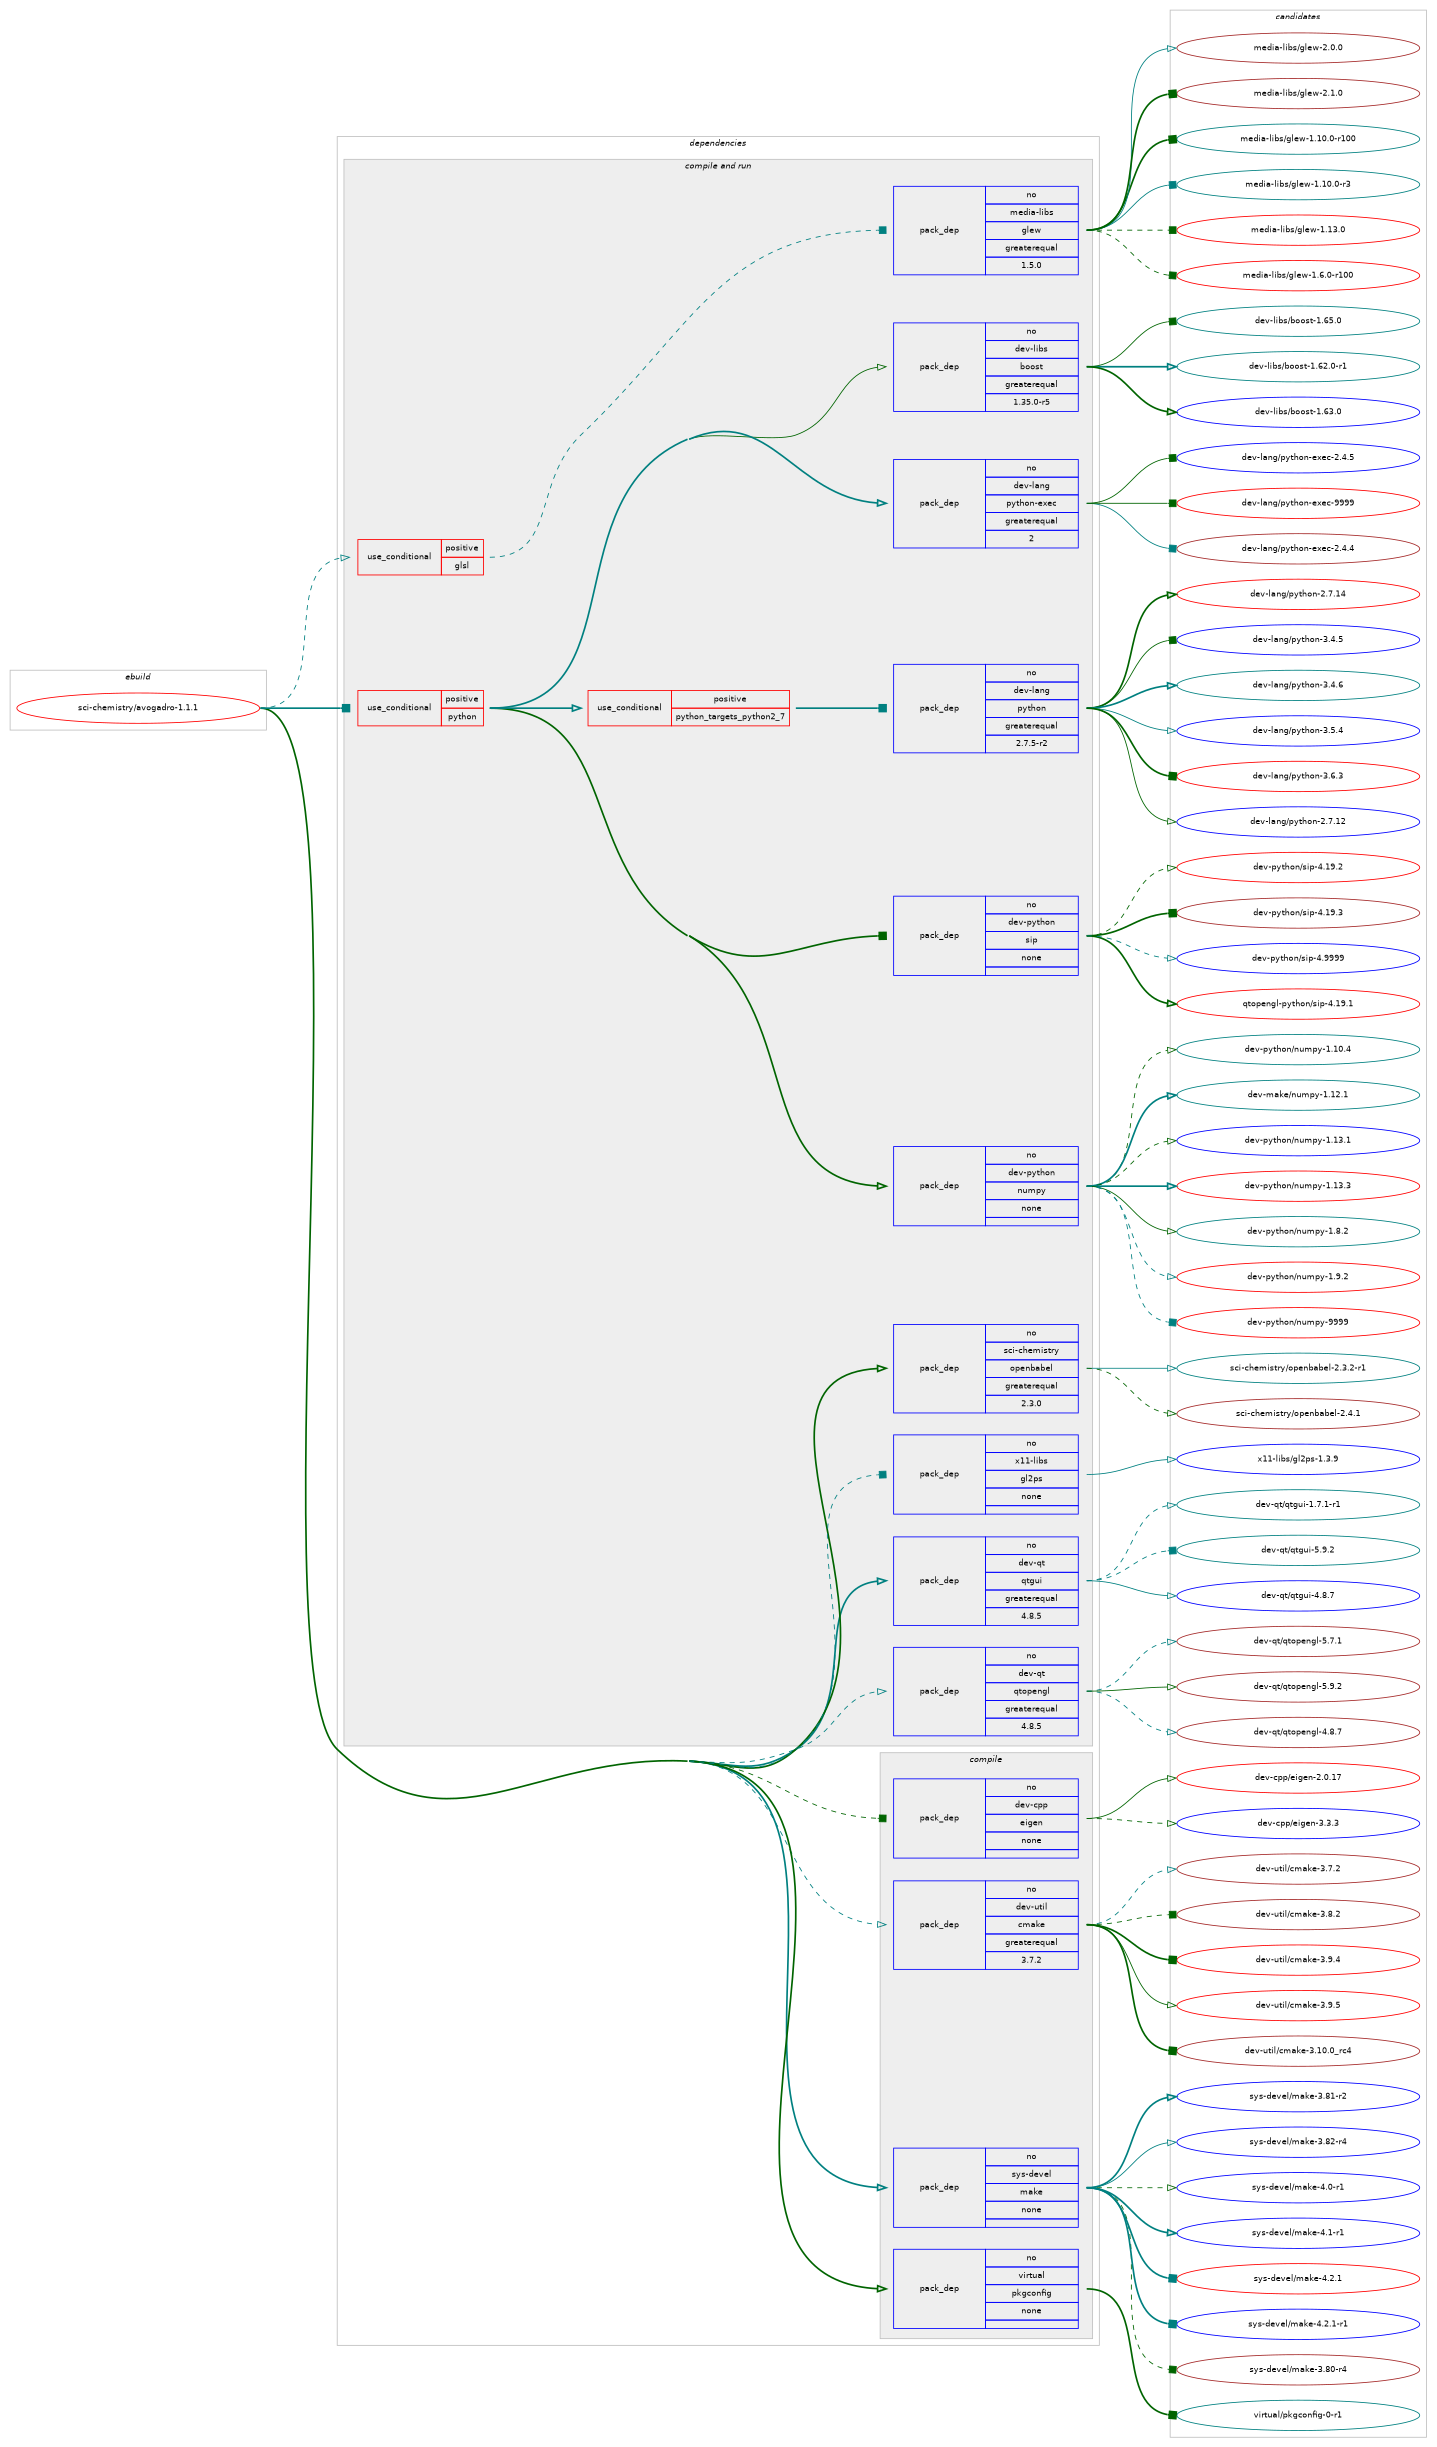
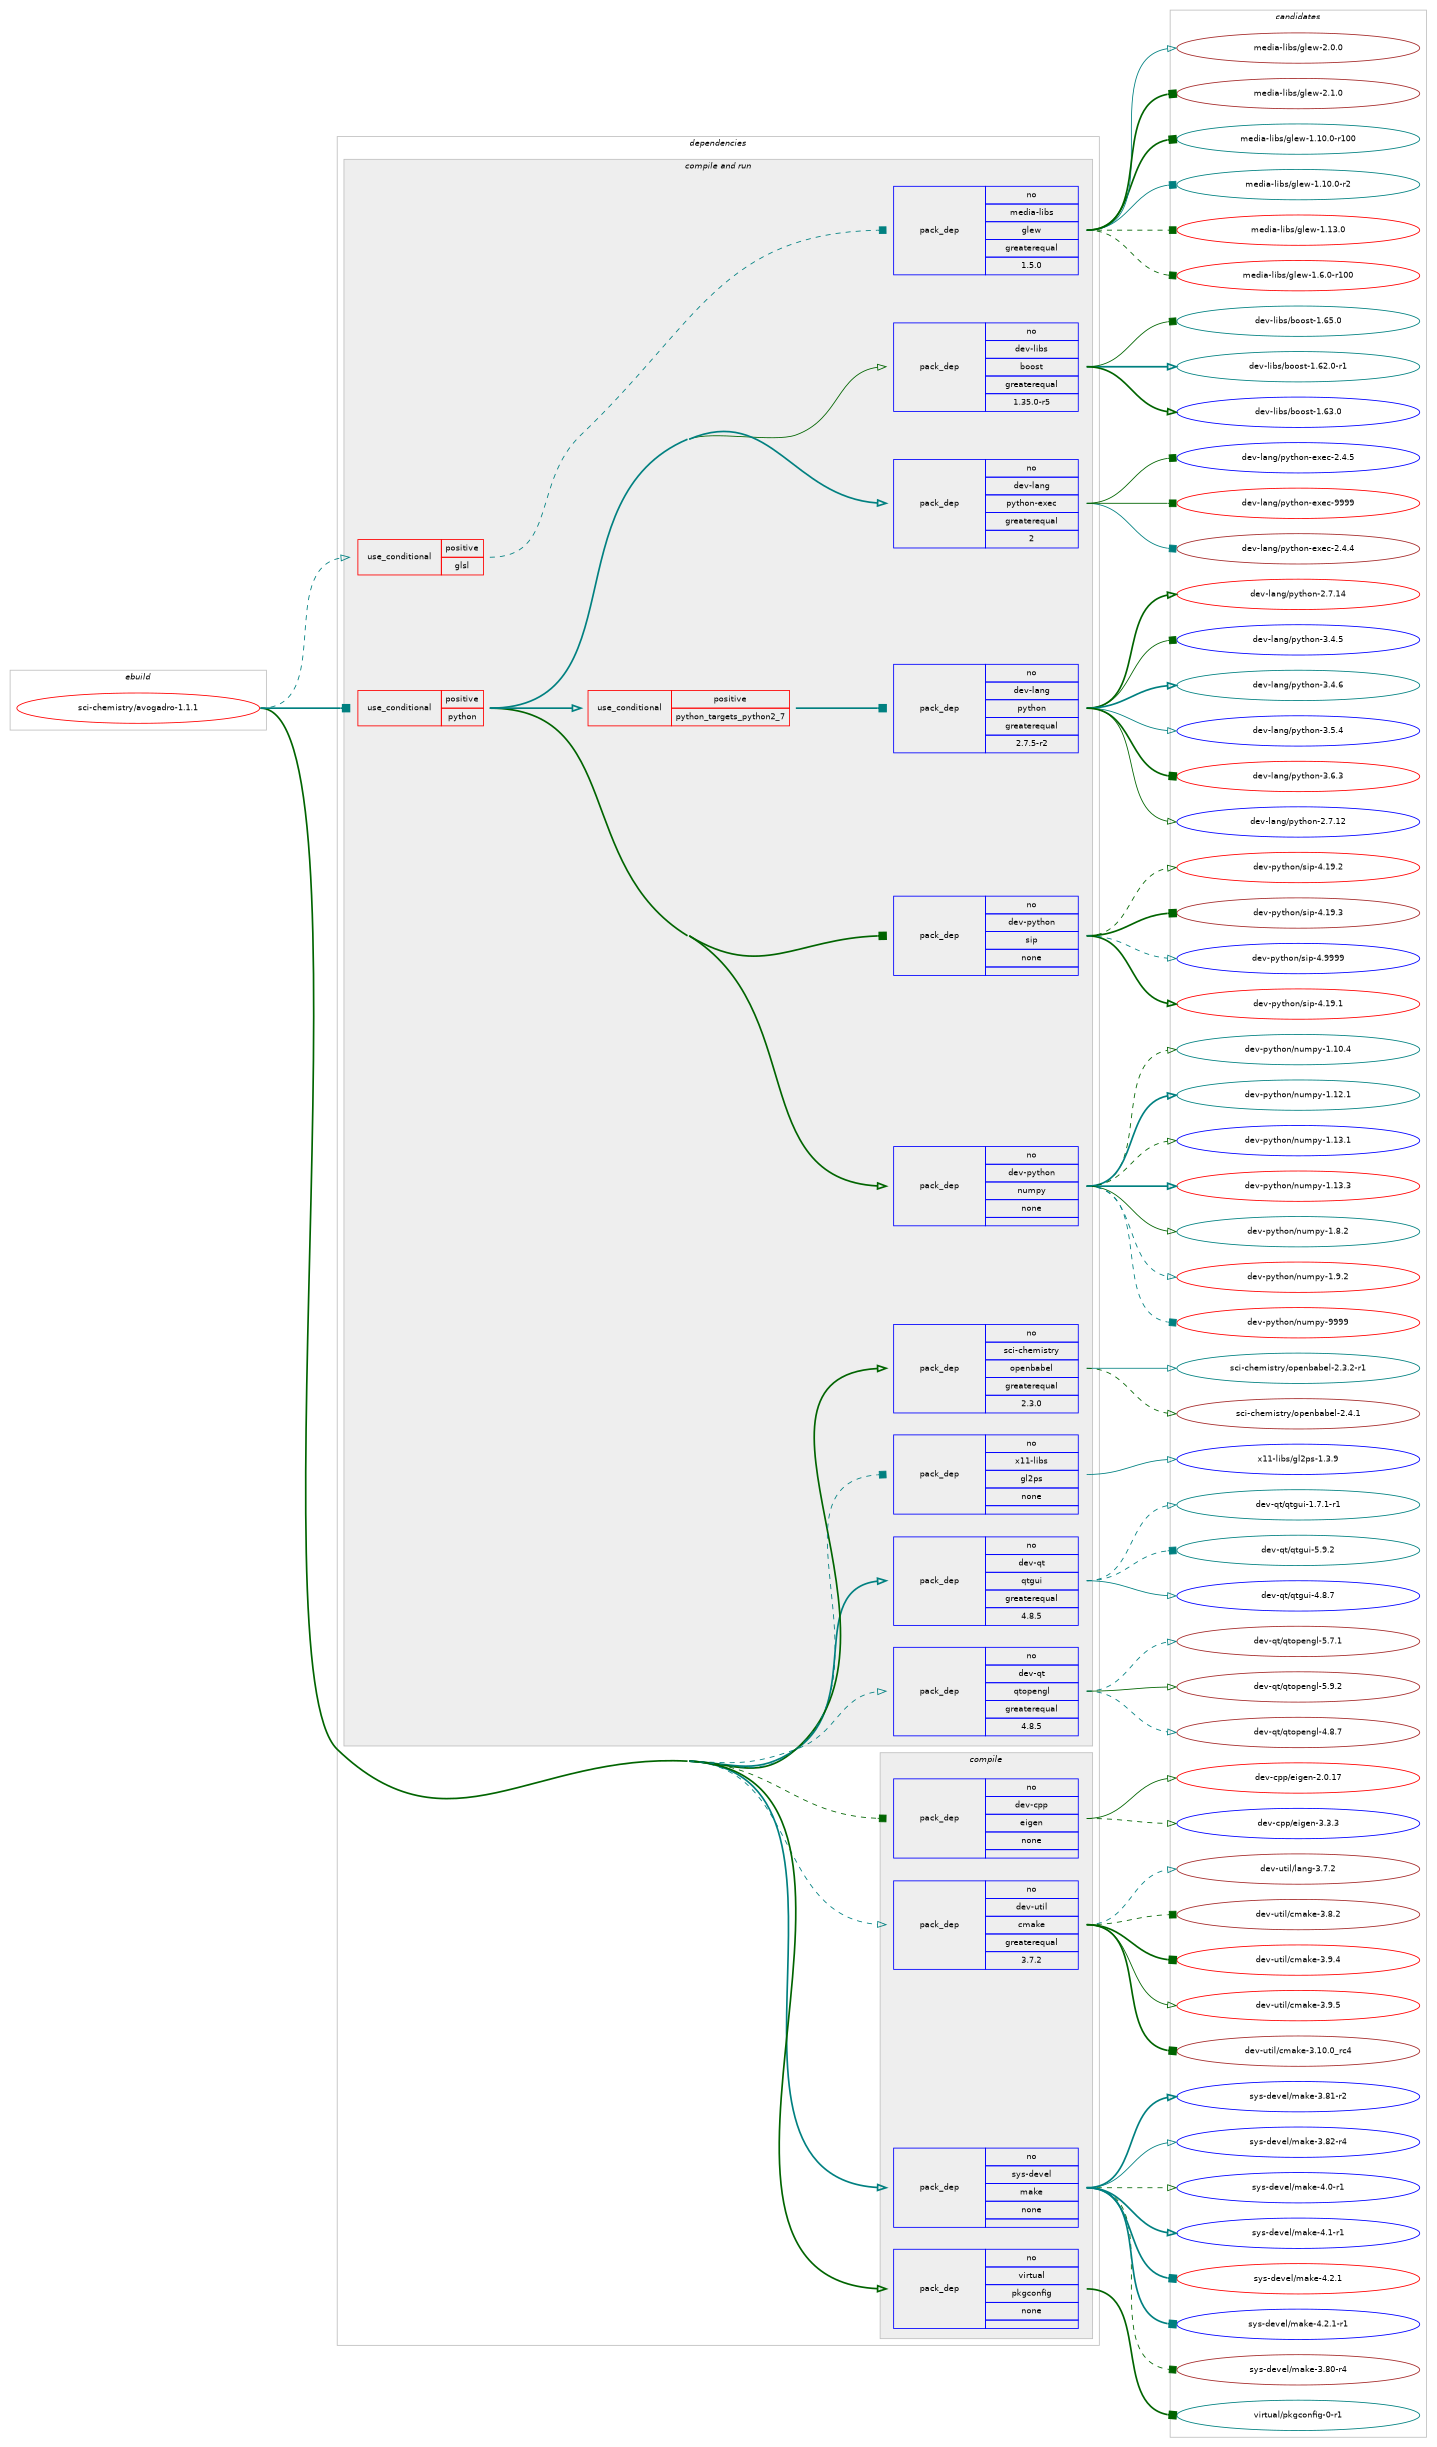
node "media-libs/glew-1.10.0-r3": label "media-libs/glew-1.10.0-r3" -> "media-libs/glew-1.10.0-r2"
node "qtopengl-python/sip-4.19.1": label "qtopengl-python/sip-4.19.1" -> "dev-python/sip-4.19.1"
node "dev-make/numpy-1.12.1": label "dev-make/numpy-1.12.1" -> "dev-python/numpy-1.12.1"
node "dev-util/cmake-3.7.2": label "dev-util/cmake-3.7.2" -> "dev-util/lang-3.7.2"
